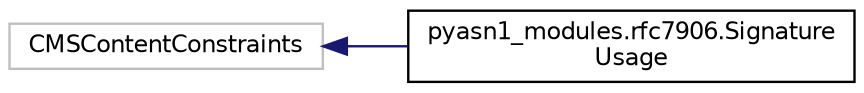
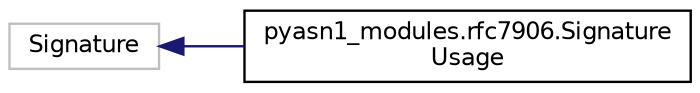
node "CMSContentConstraints": label "CMSContentConstraints" -> "Signature"
